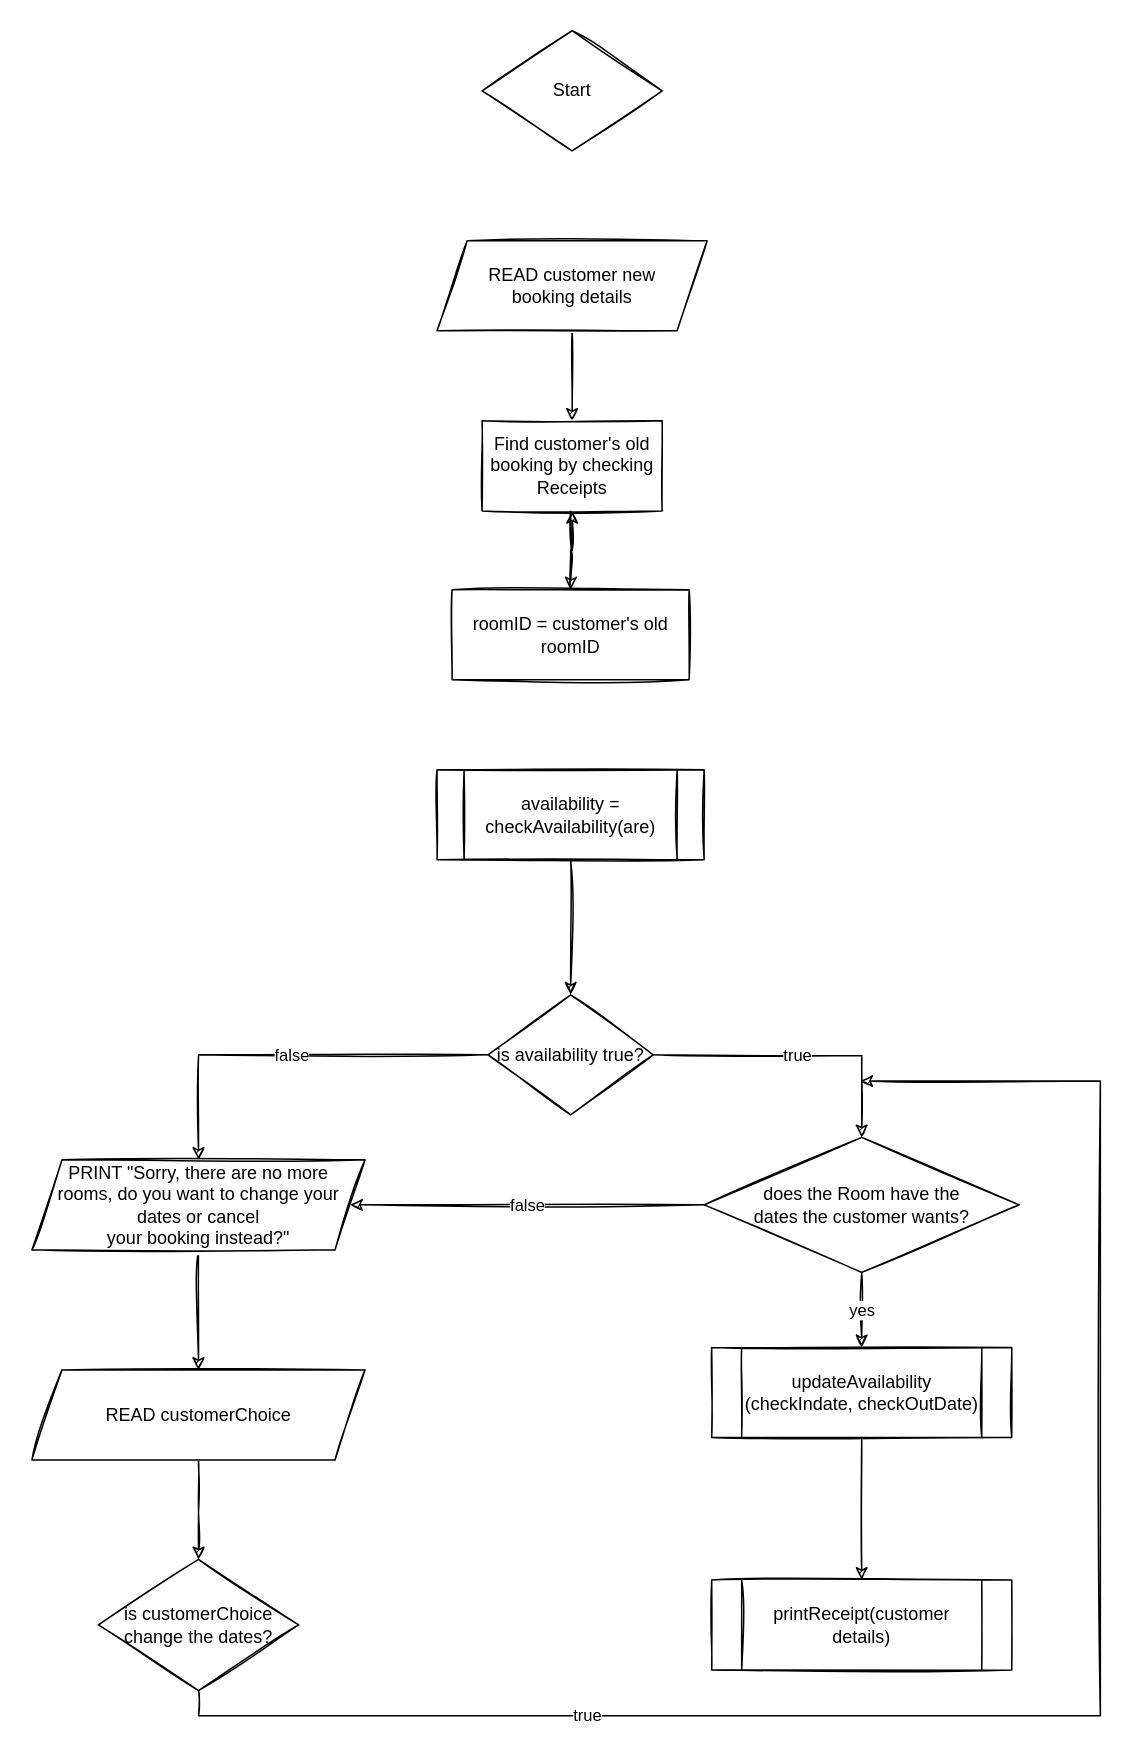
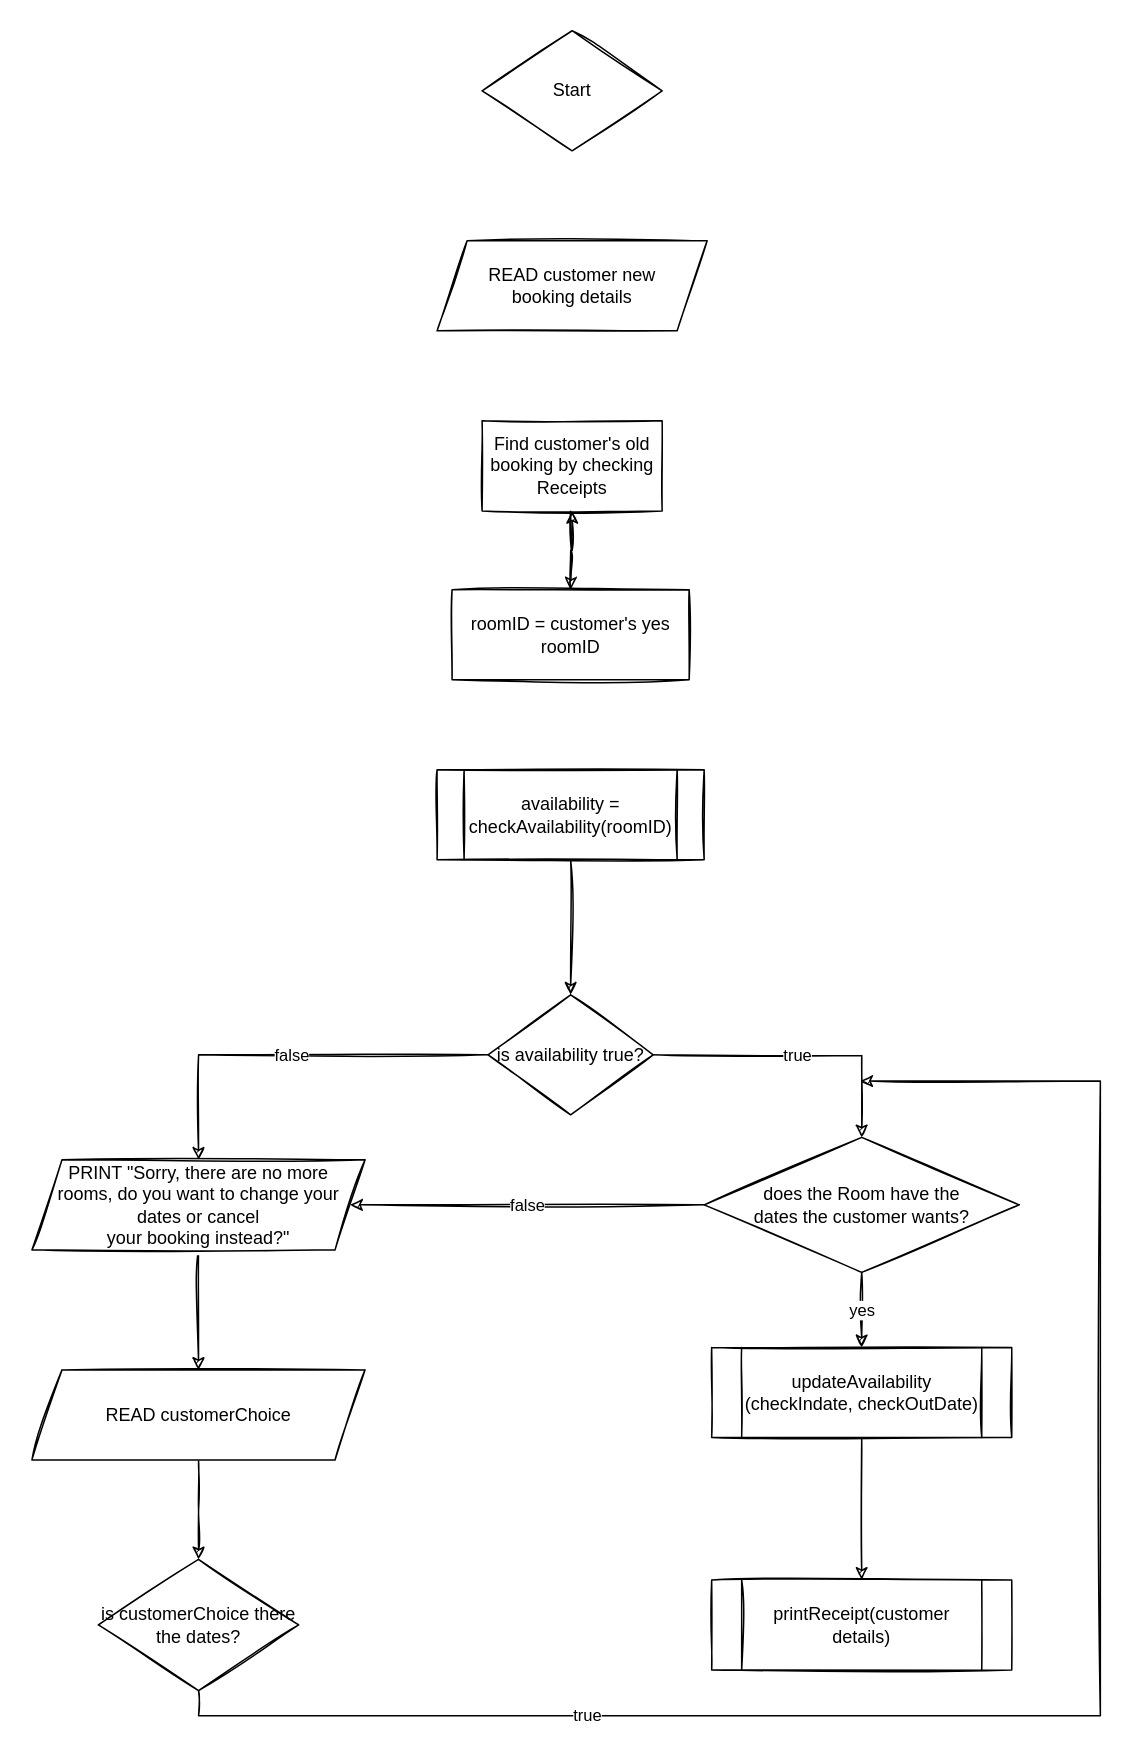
edge "READ customer new booking details" -> "Find customer's old booking by checking Receipts": removed
node "roomID = customer's old roomID": label "roomID = customer's old roomID" -> "roomID = customer's yes roomID"
node "availability = checkAvailability(are)": label "availability = checkAvailability(are)" -> "availability = checkAvailability(roomID)"
node "is customerChoice change the dates?": label "is customerChoice change the dates?" -> "is customerChoice there the dates?"
